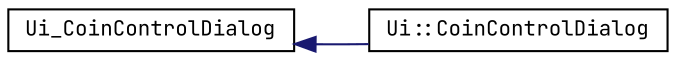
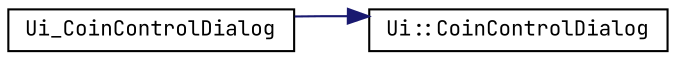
edge "Ui::CoinControlDialog" -> "Ui_CoinControlDialog": reversed
